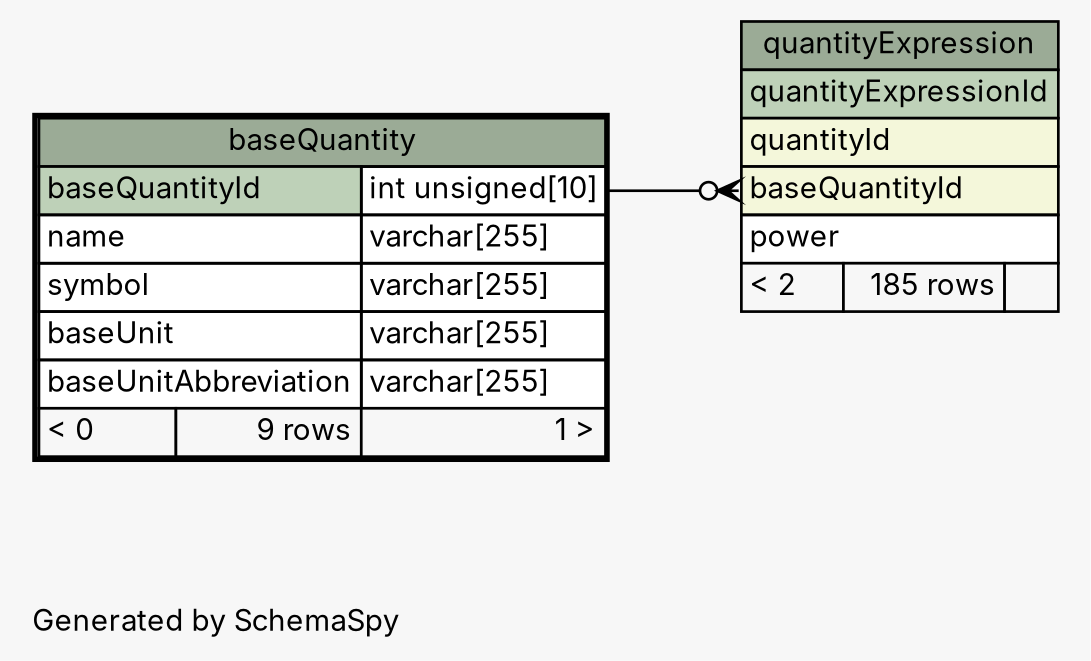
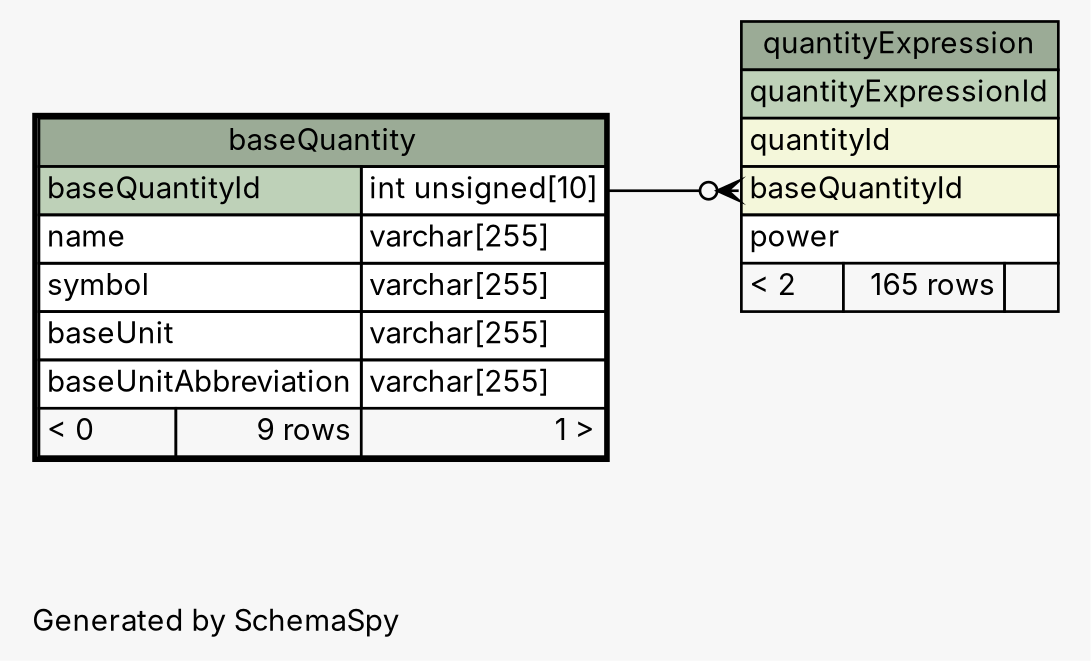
node "quantityExpression": text "185 rows" -> "165 rows"
